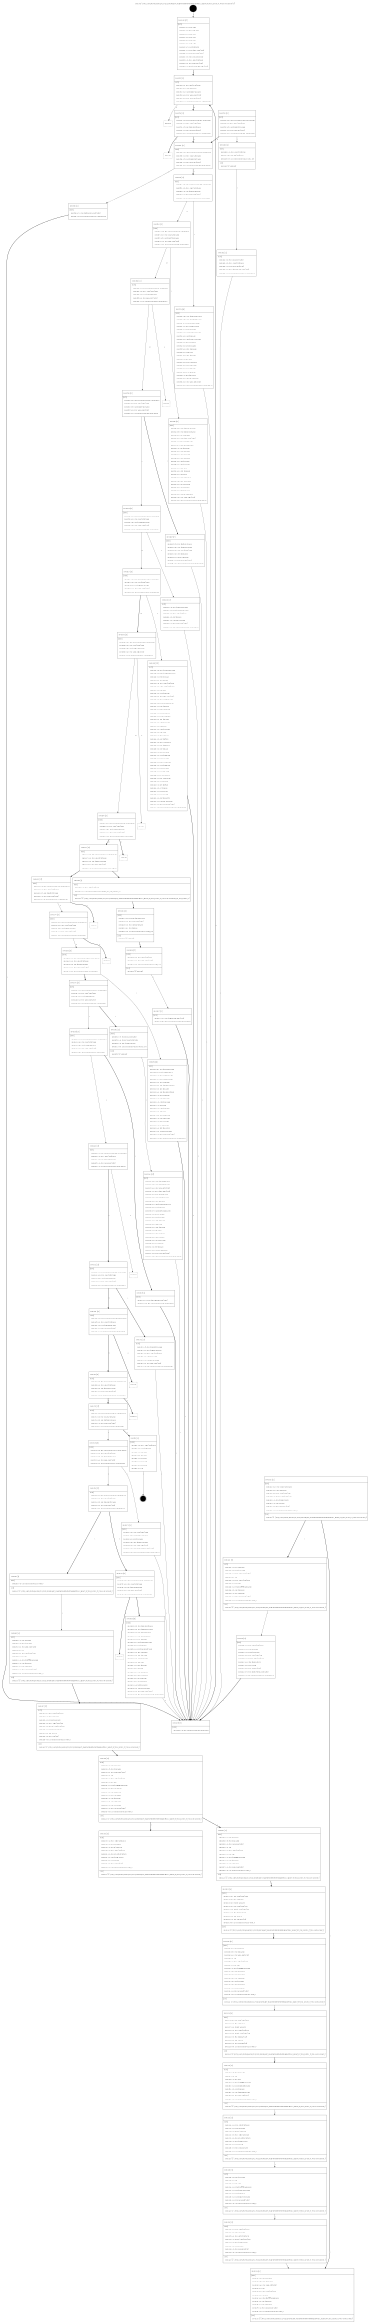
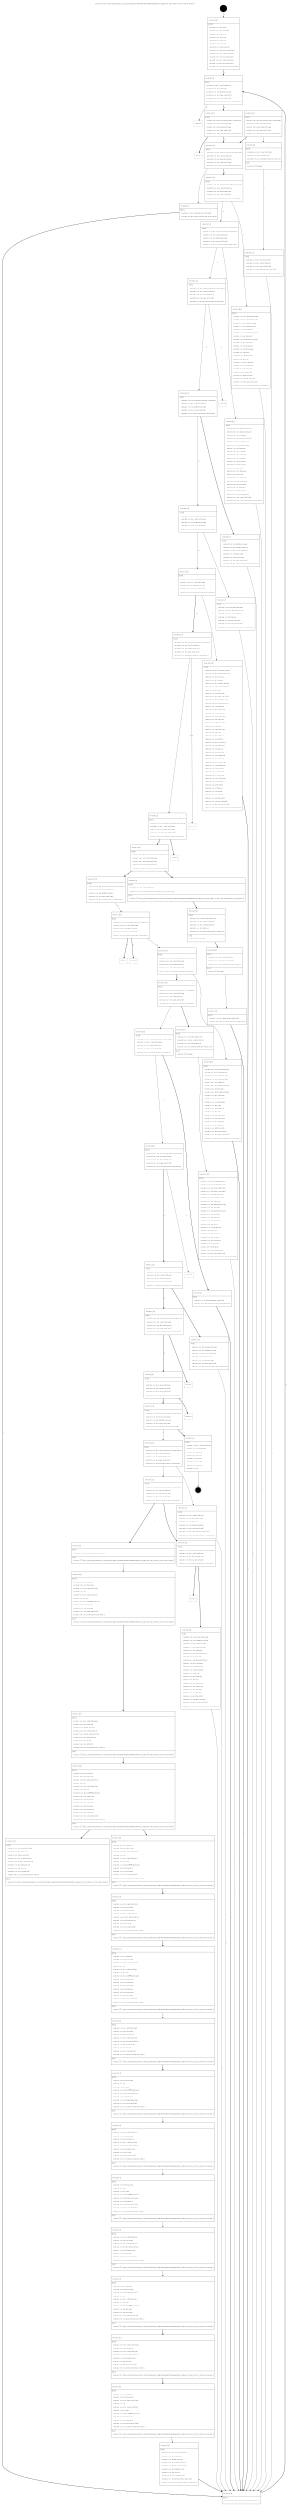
edge "0x40162b [25]" -> "0x4017c7": now "0x401644 [25]" -> "0x4017c7"
edge "0x401d02 [32]" -> "0x401cd6 [44]": reversed
